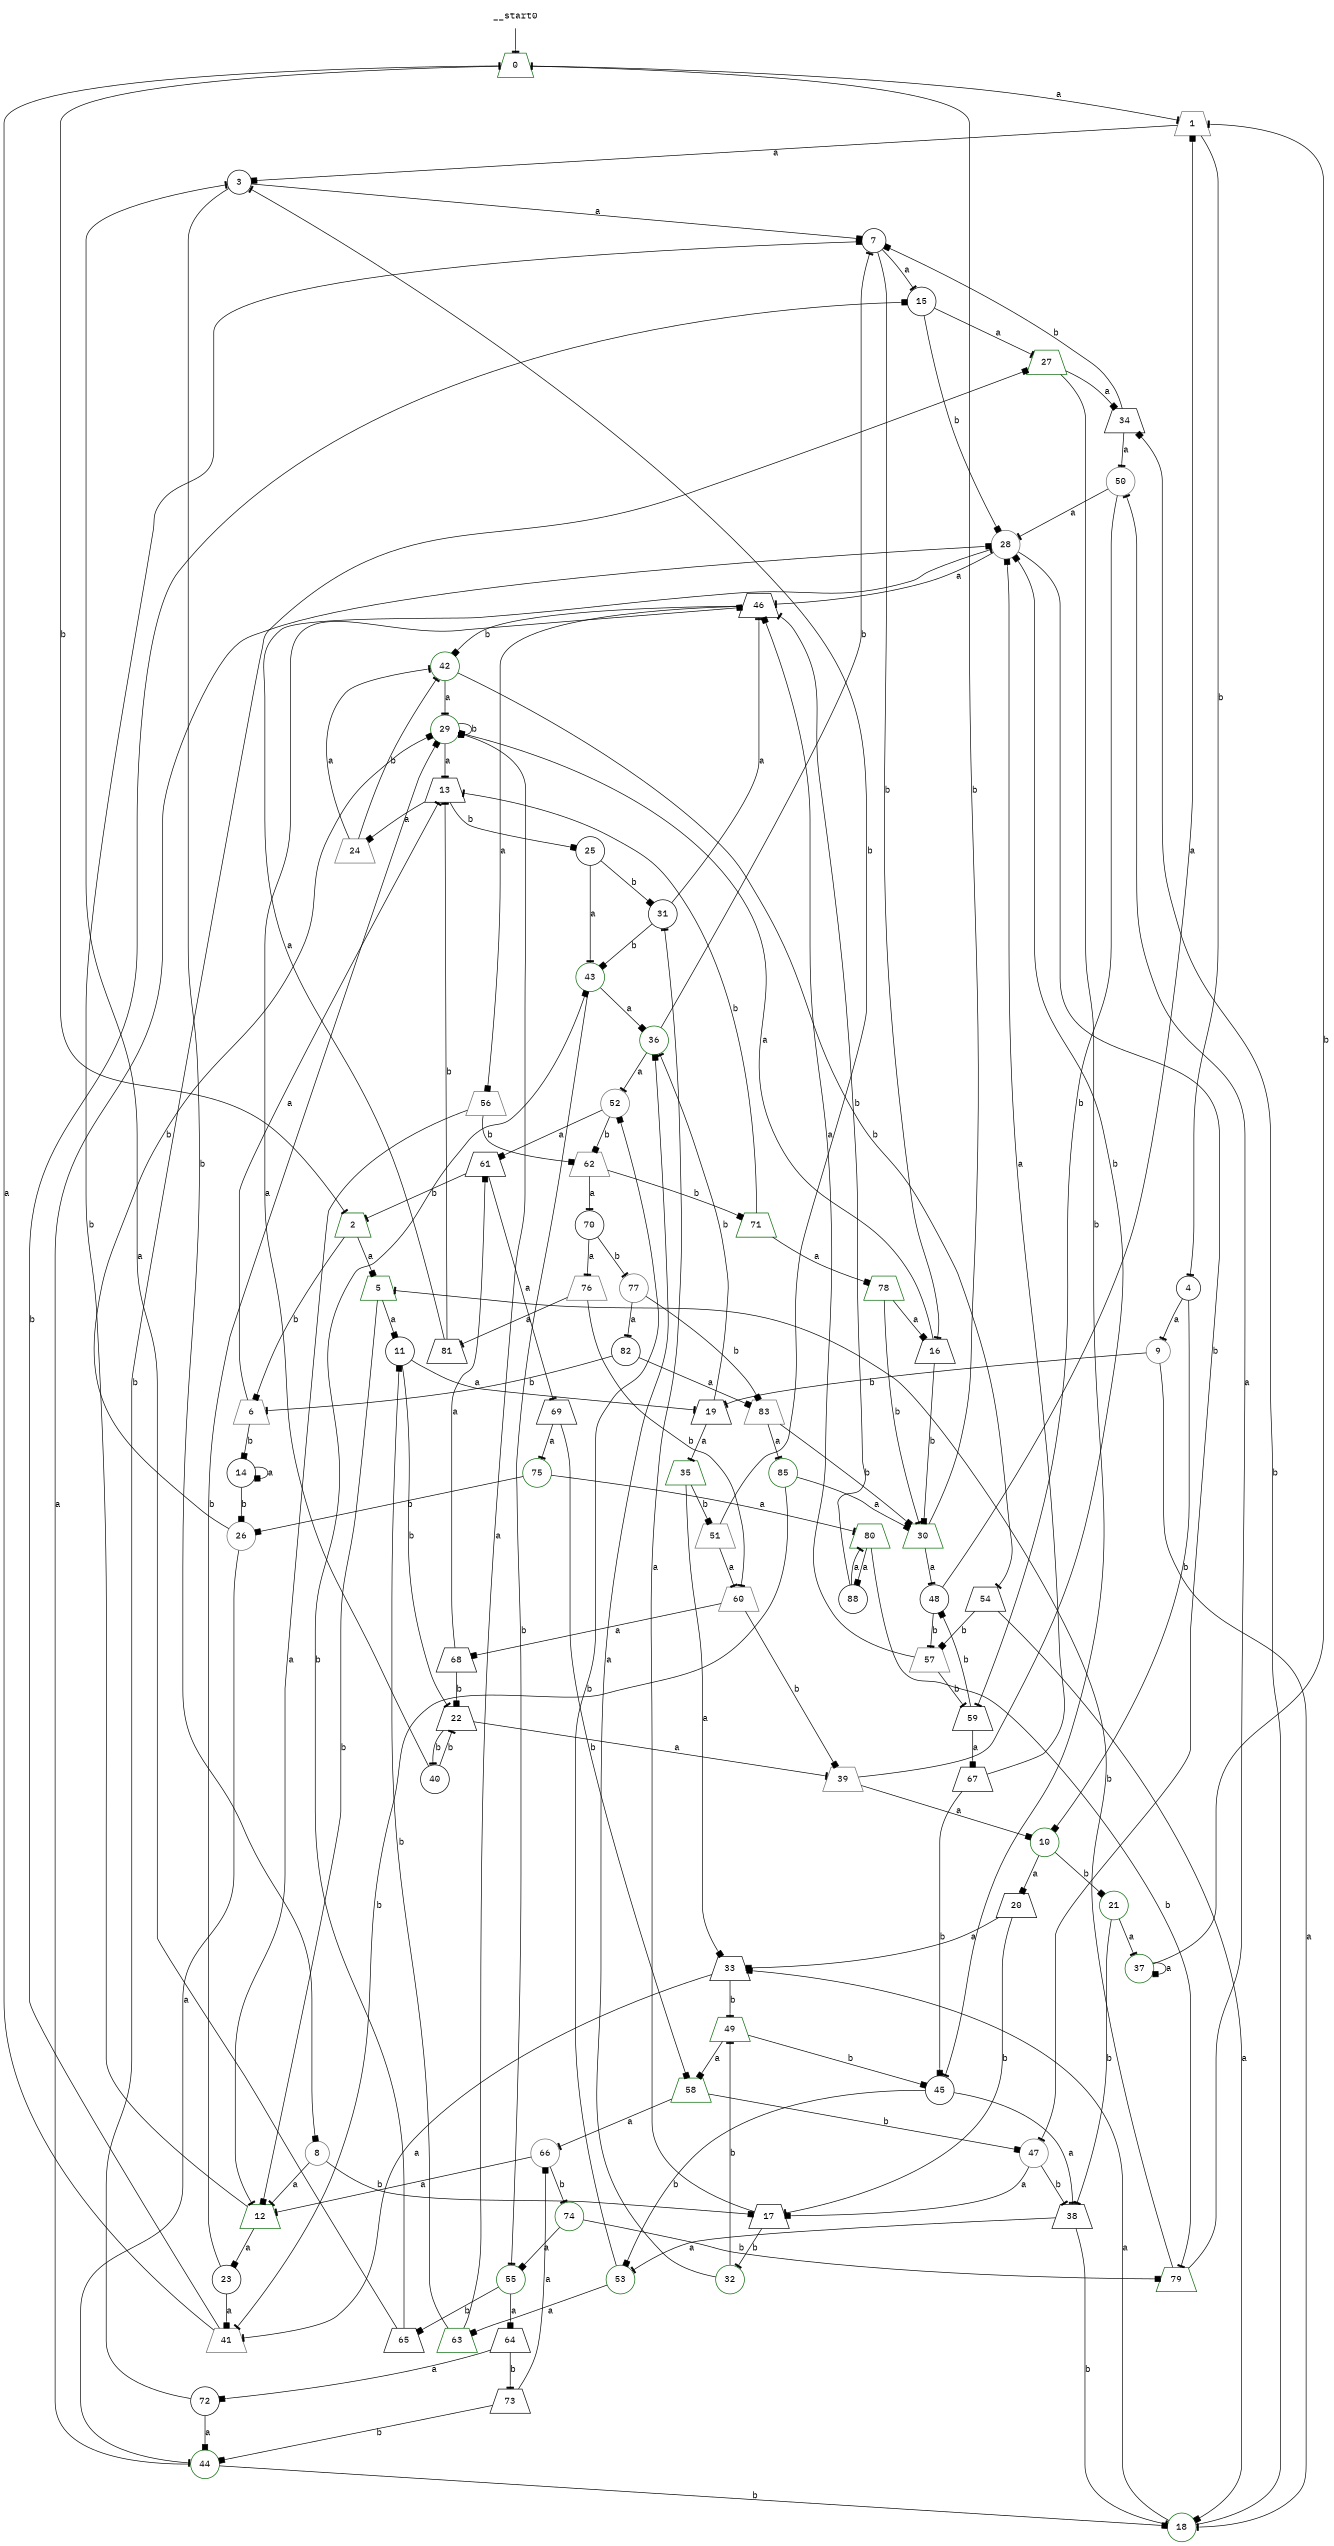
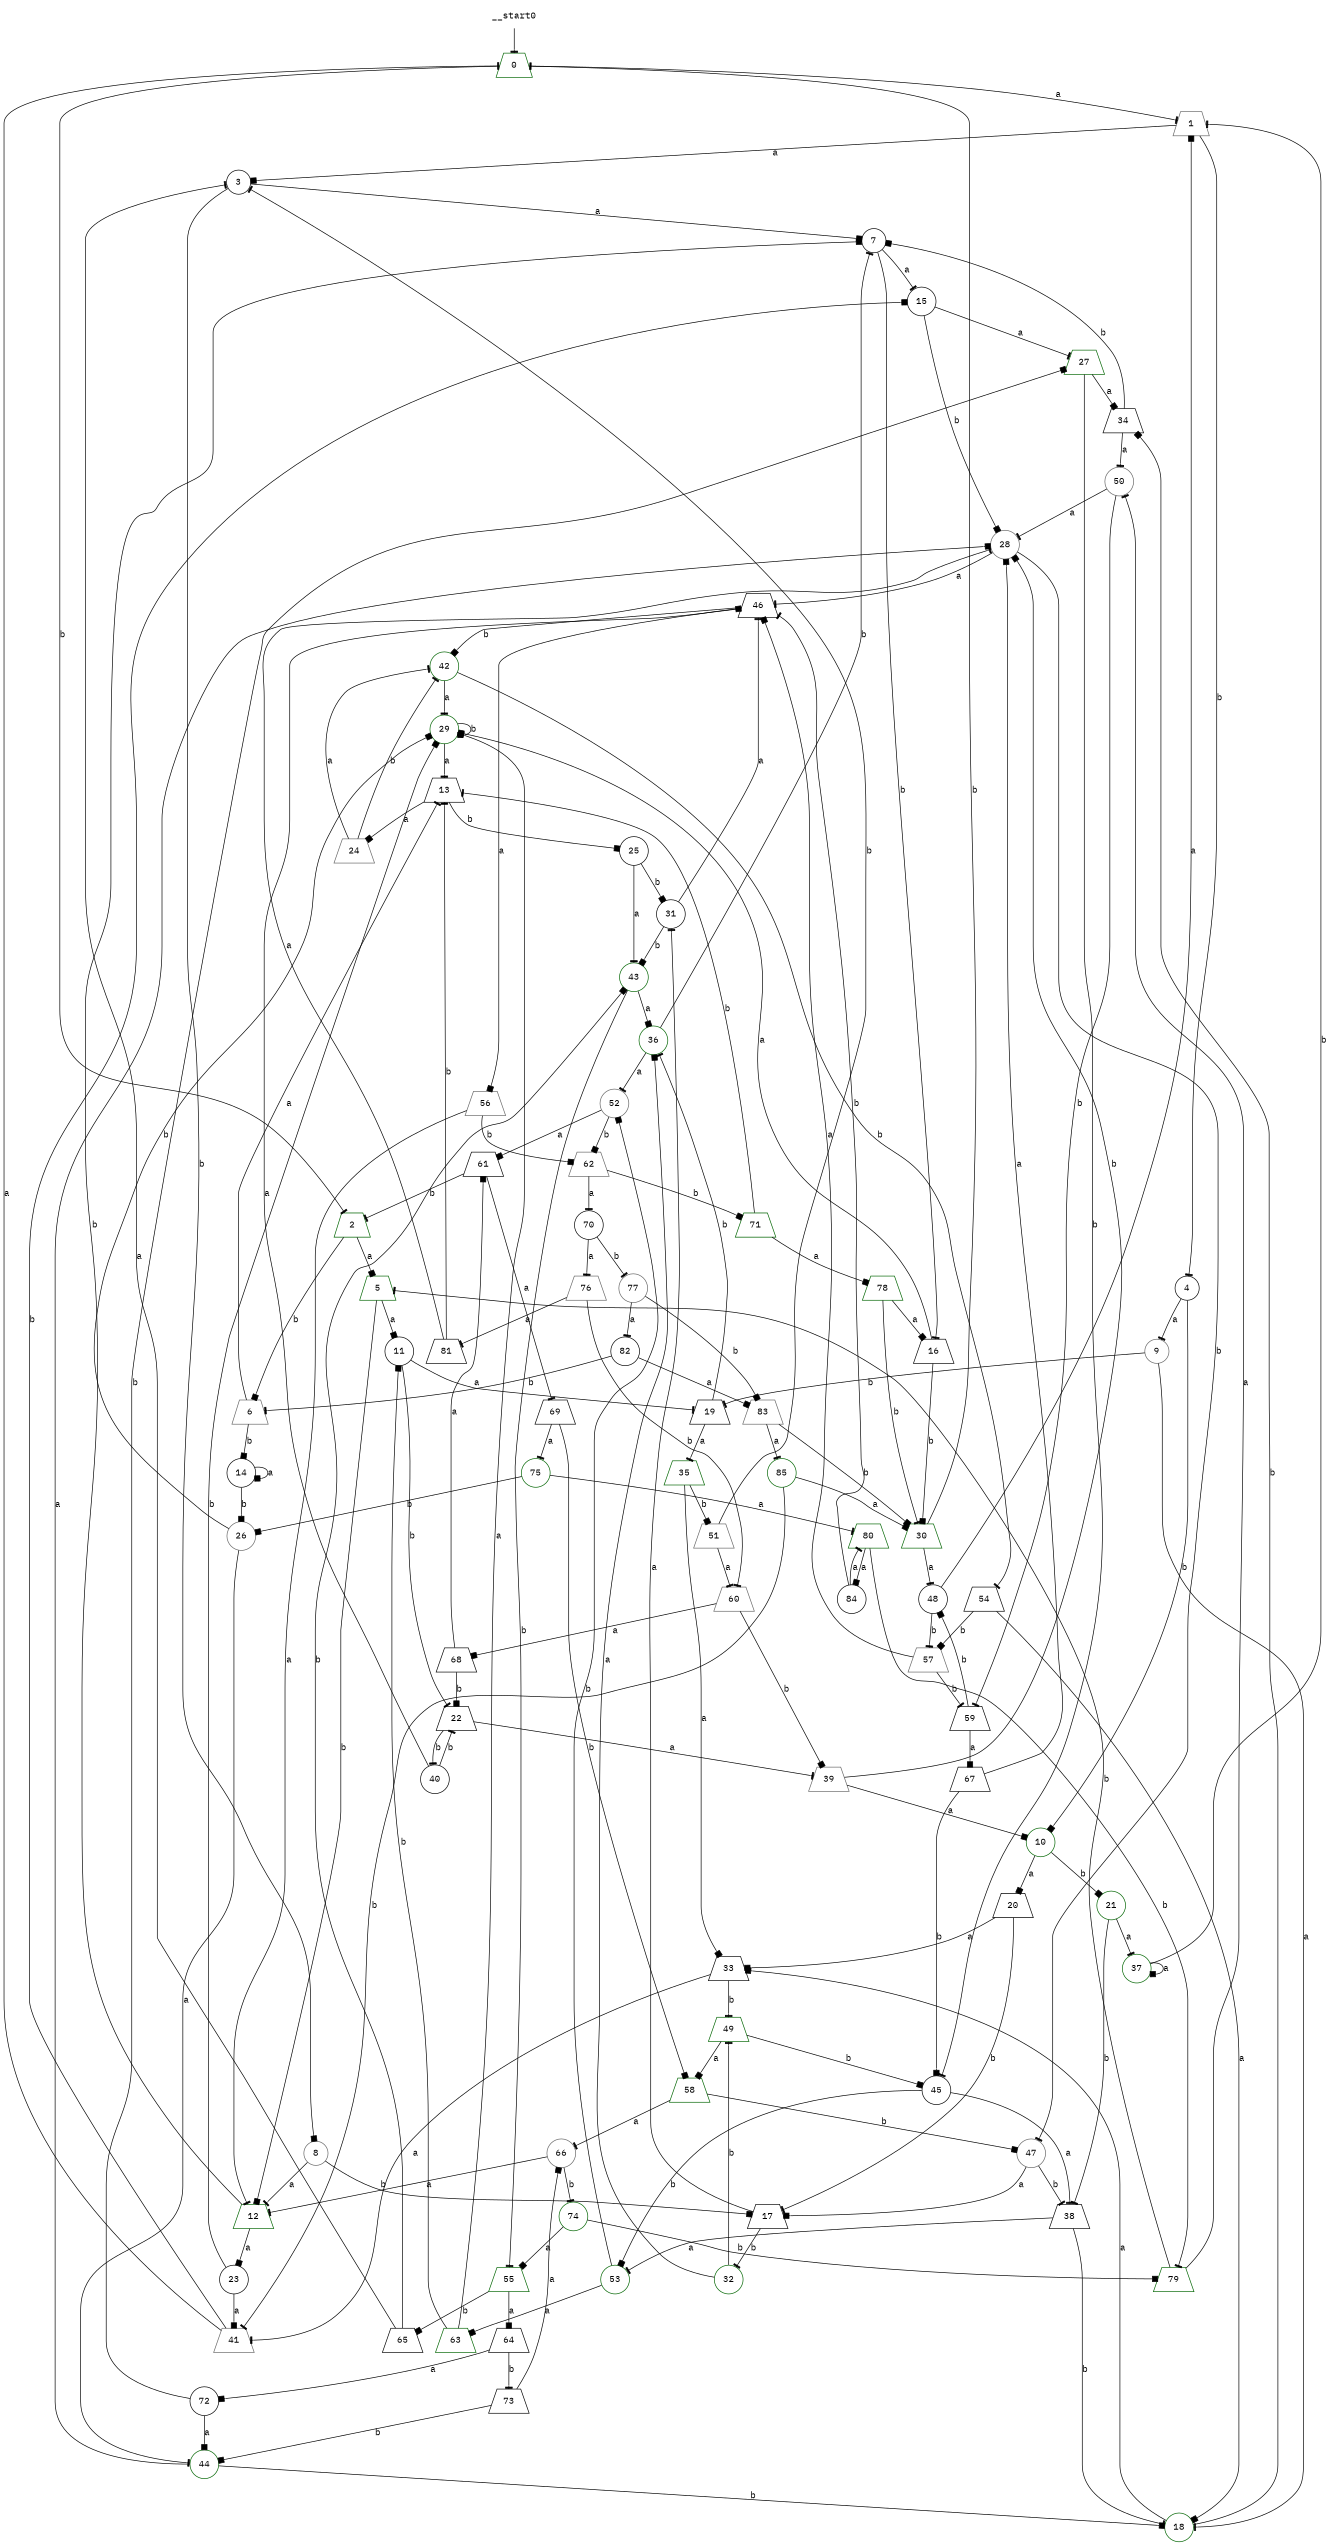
node "88": label "88" -> "84"
node "55": shape circle -> trapezium
